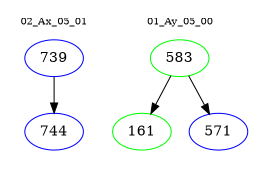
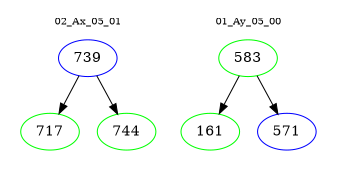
node "717": added
node "744": color blue -> green
